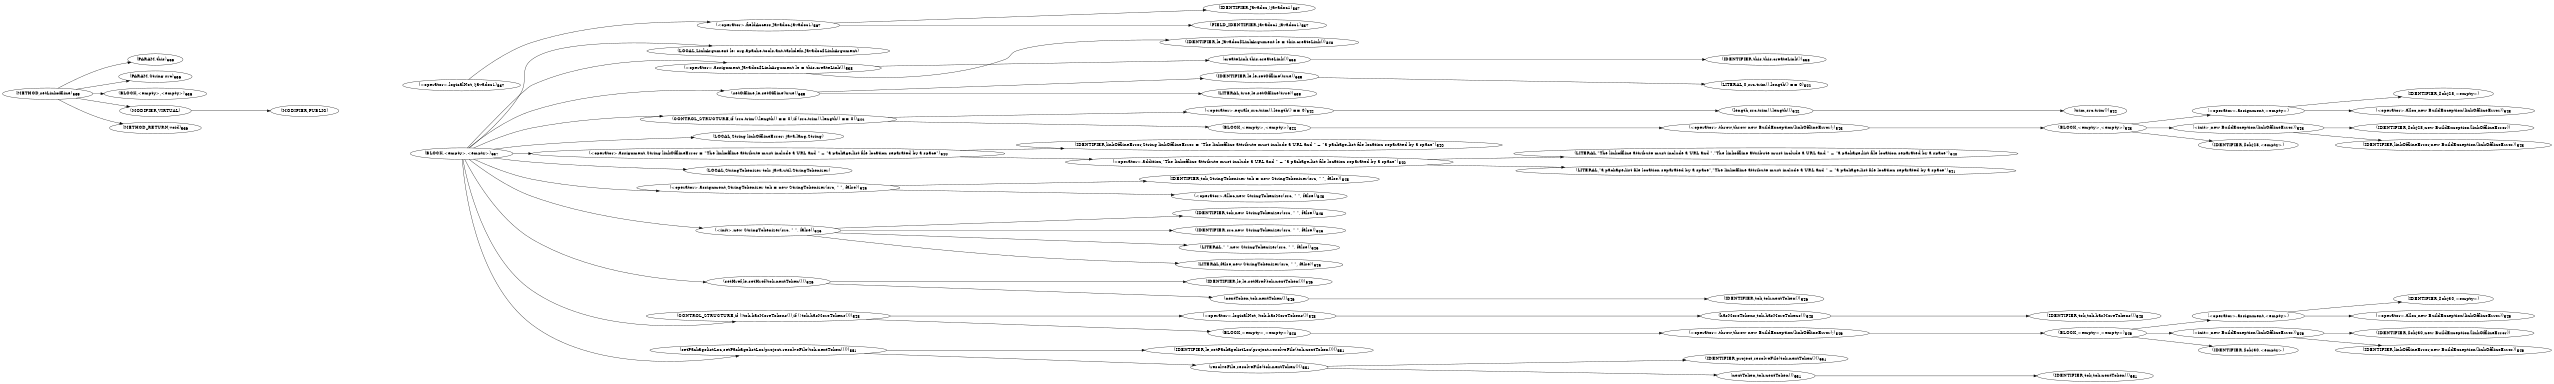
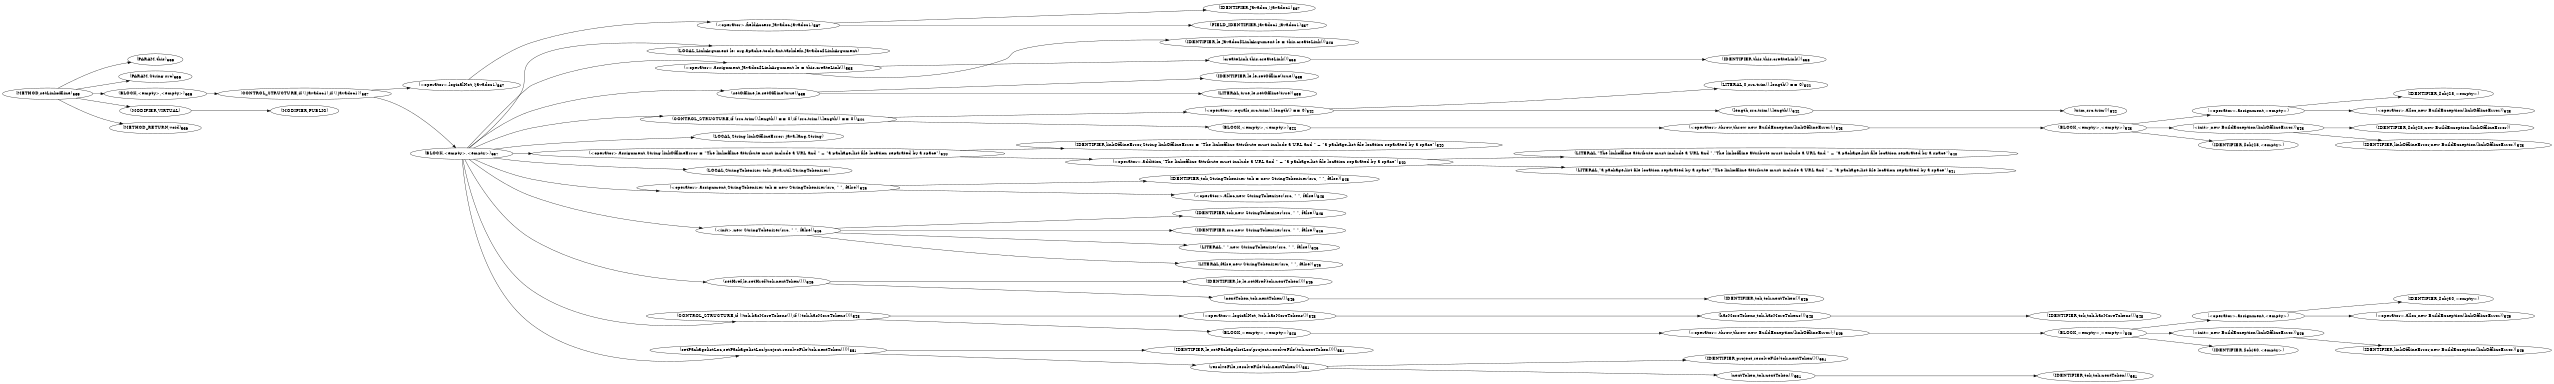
edge "(IDENTIFIER,le,le.setOffline(true))" -> "(LITERAL,0,src.trim().length() == 0)": now "(<operator>.equals,src.trim().length() == 0)" -> "(LITERAL,0,src.trim().length() == 0)"
node "(CONTROL_STRUCTURE,if (!javadoc1),if (!javadoc1))": added
node "(IDENTIFIER,$obj30,new BuildException(linkOfflineError))": removed
